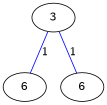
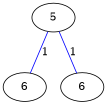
node "3": label "3" -> "5"
